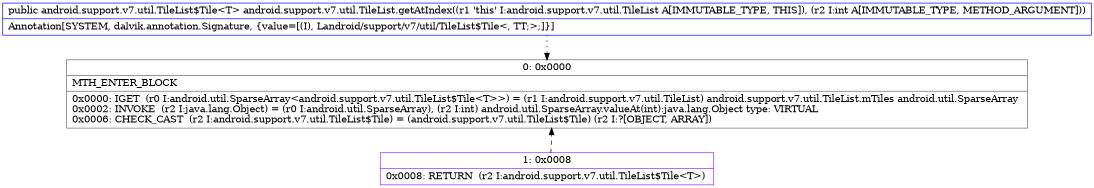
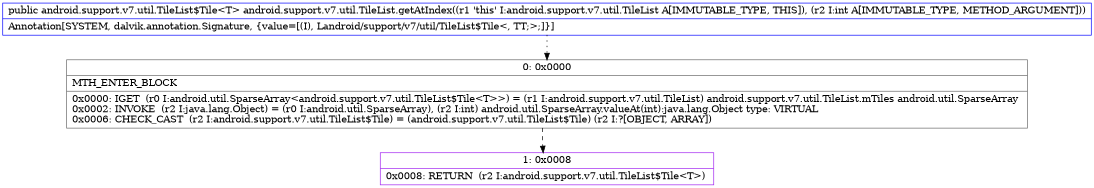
edge "1: 0x0008" -> "0: 0x0000": reversed
